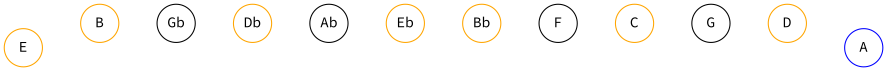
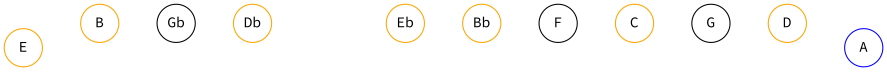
node "Ab": removed
